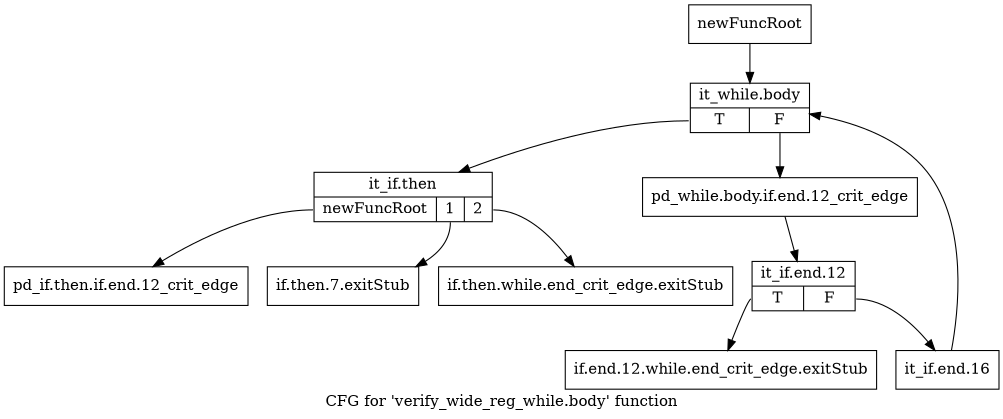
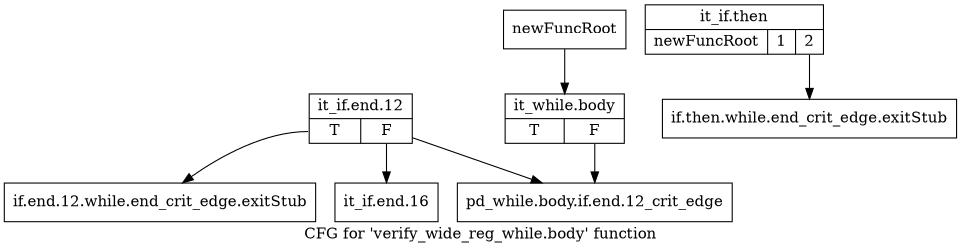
edge "it_while.body" -> "it_if.then": removed
edge "it_if.end.16" -> "it_while.body": removed
edge "pd_while.body.if.end.12_crit_edge" -> "it_if.end.12": reversed
node "pd_if.then.if.end.12_crit_edge": removed
node "if.then.7.exitStub": removed
